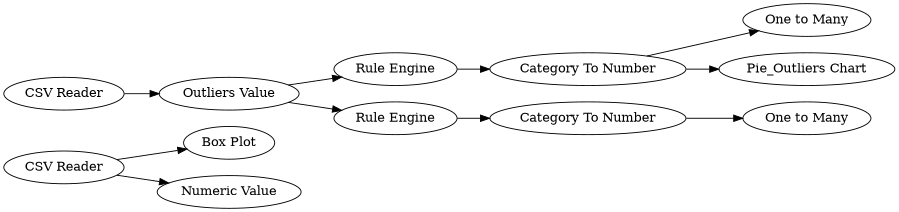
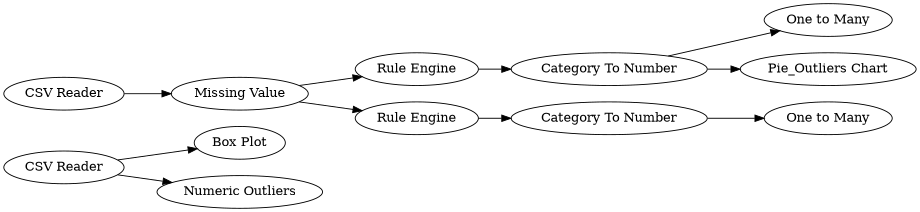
node "Outliers Value": label "Outliers Value" -> "Missing Value"
node "Numeric Value": label "Numeric Value" -> "Numeric Outliers"
